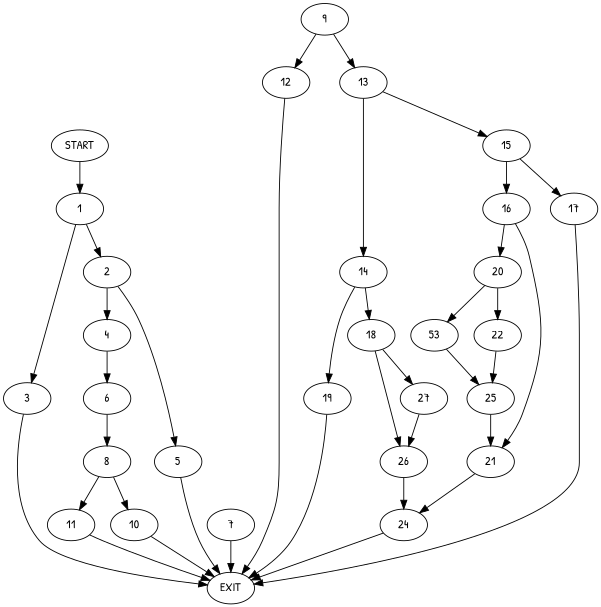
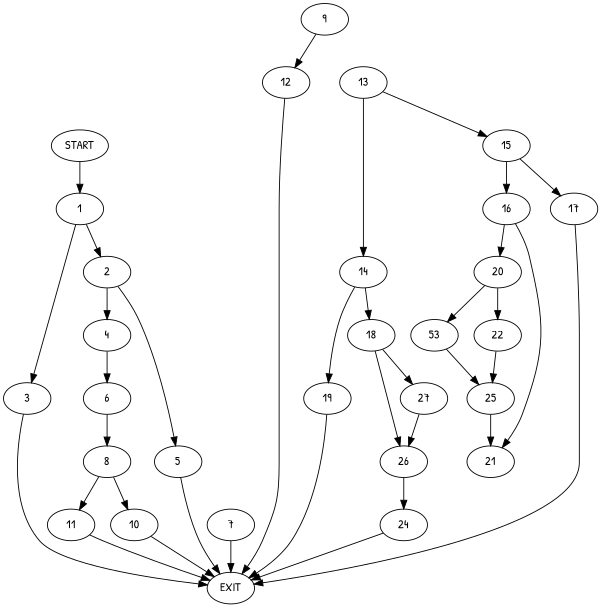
edge "9" -> "13": removed
edge "21" -> "24": removed
